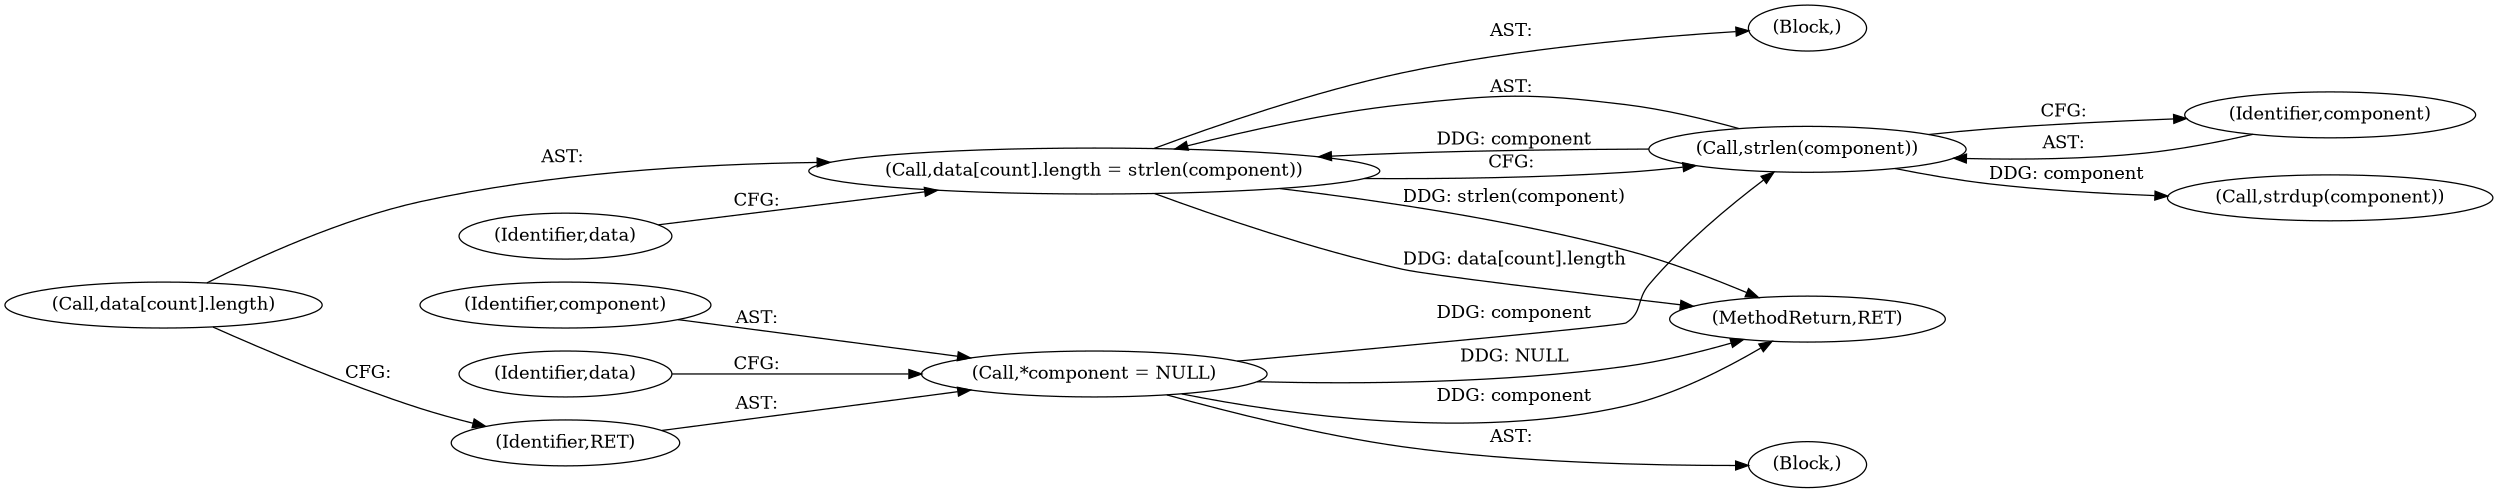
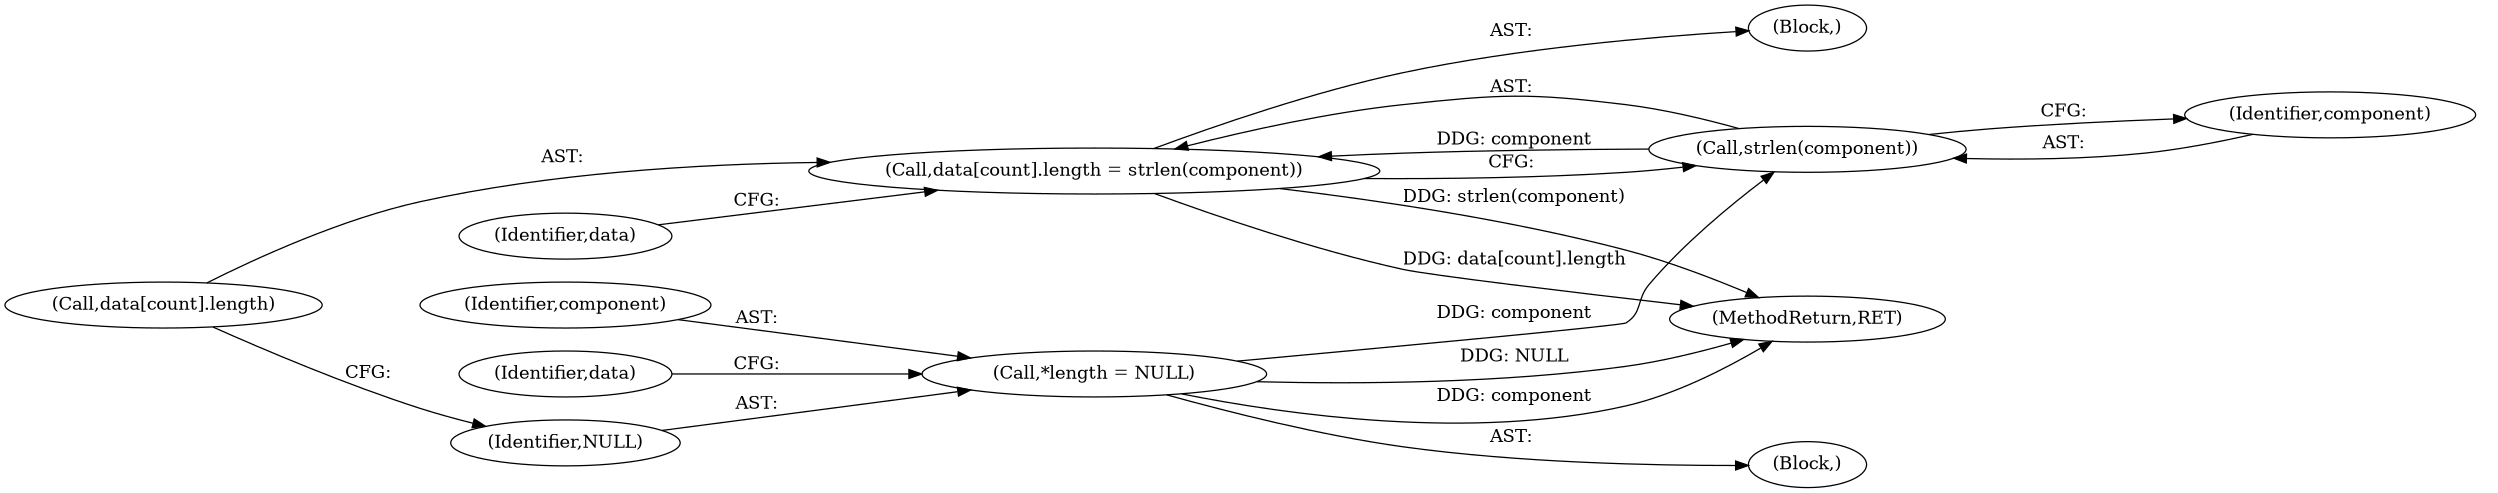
node "(Call,strdup(component))": removed
node "(Call,*component = NULL)": label "(Call,*component = NULL)" -> "(Call,*length = NULL)"
node "(Identifier,RET)": label "(Identifier,RET)" -> "(Identifier,NULL)"
